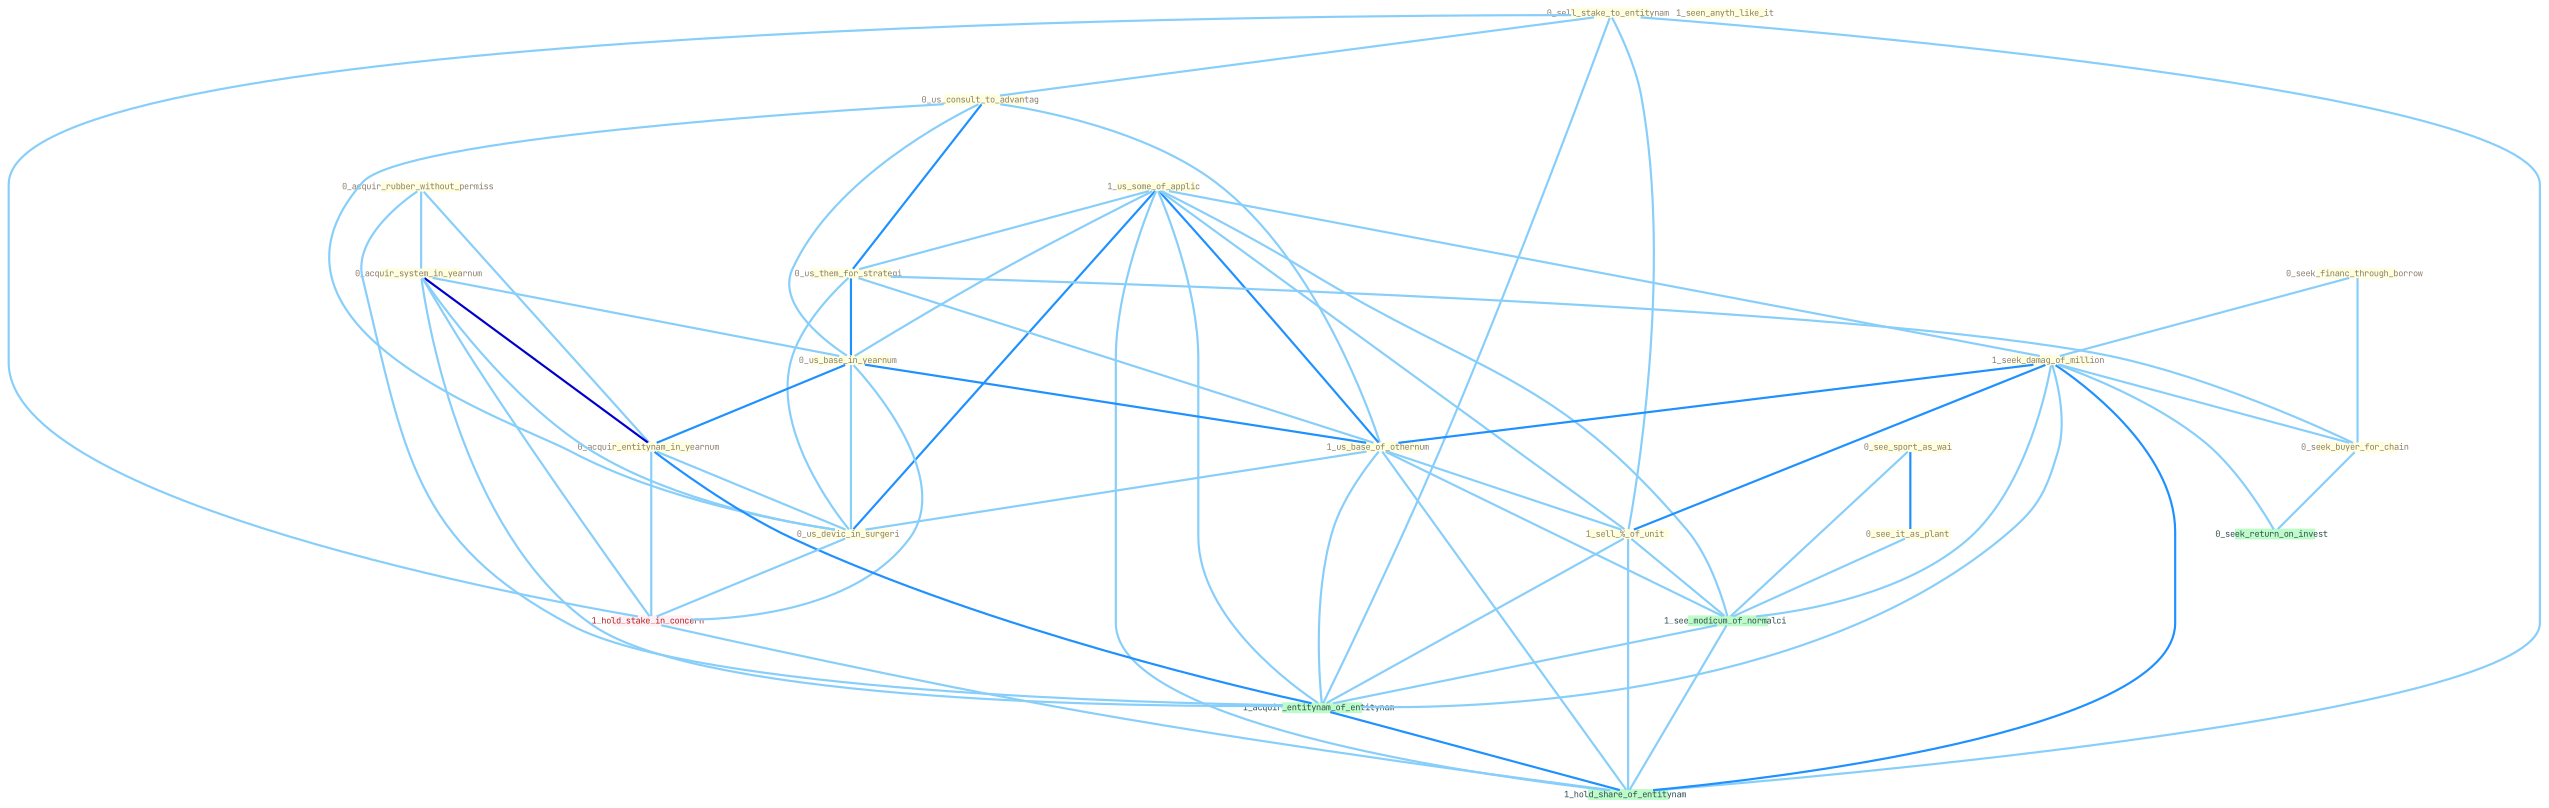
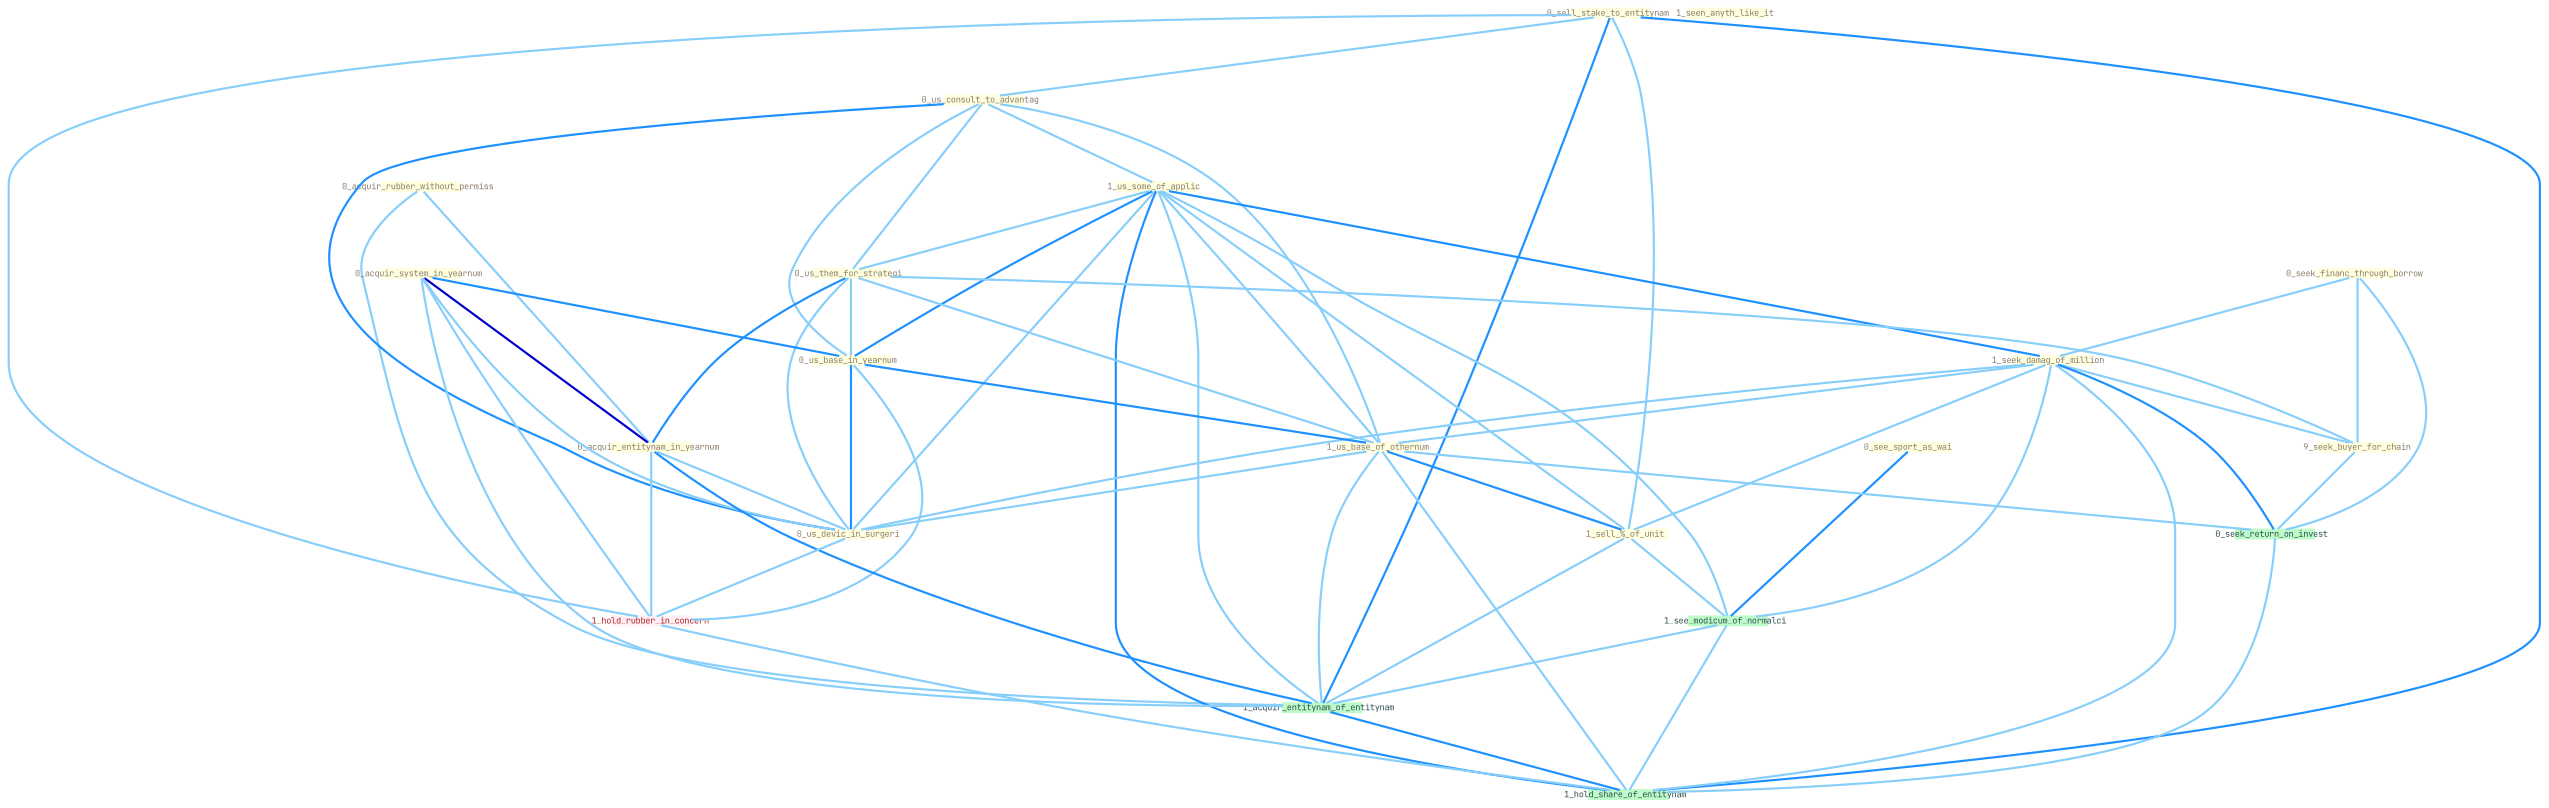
edge "0_us_consult_to_advantag" -- "1_us_some_of_applic": added
edge "0_us_consult_to_advantag" -- "0_us_them_for_strategi": color #1e90ff -> #87cefa
edge "0_us_consult_to_advantag" -- "0_us_devic_in_surgeri": color #87cefa -> #1e90ff
edge "0_acquir_rubber_without_permiss" -- "0_acquir_system_in_yearnum": removed
edge "1_us_some_of_applic" -- "0_us_base_in_yearnum": color #87cefa -> #1e90ff
edge "1_us_some_of_applic" -- "1_seek_damag_of_million": color #87cefa -> #1e90ff
edge "1_us_some_of_applic" -- "1_us_base_of_othernum": color #1e90ff -> #87cefa
edge "0_acquir_system_in_yearnum" -- "0_us_base_in_yearnum": color #87cefa -> #1e90ff
edge "0_us_them_for_strategi" -- "0_us_base_in_yearnum": color #1e90ff -> #87cefa
edge "0_sell_stake_to_entitynam" -- "1_acquir_entitynam_of_entitynam": color #87cefa -> #1e90ff
edge "1_us_some_of_applic" -- "0_us_devic_in_surgeri": color #1e90ff -> #87cefa
edge "0_sell_stake_to_entitynam" -- "1_hold_share_of_entitynam": color #87cefa -> #1e90ff
edge "0_us_base_in_yearnum" -- "0_acquir_entitynam_in_yearnum": now "0_us_them_for_strategi" -- "0_acquir_entitynam_in_yearnum"
edge "1_seek_damag_of_million" -- "1_us_base_of_othernum": color #1e90ff -> #87cefa
edge "1_seek_damag_of_million" -- "0_seek_return_on_invest": color #87cefa -> #1e90ff
edge "0_seek_financ_through_borrow" -- "0_seek_return_on_invest": added
edge "0_us_base_in_yearnum" -- "0_us_devic_in_surgeri": color #87cefa -> #1e90ff
edge "1_seek_damag_of_million" -- "1_sell_%_of_unit": color #1e90ff -> #87cefa
node "0_seek_buyer_for_chain": label "0_seek_buyer_for_chain" -> "9_seek_buyer_for_chain"
edge "1_us_base_of_othernum" -- "1_sell_%_of_unit": color #87cefa -> #1e90ff
edge "1_us_base_of_othernum" -- "1_see_modicum_of_normalci": now "1_us_base_of_othernum" -- "0_seek_return_on_invest"
edge "0_see_sport_as_wai" -- "1_see_modicum_of_normalci": color #87cefa -> #1e90ff
node "0_see_it_as_plant": removed
node "1_hold_stake_in_concern": label "1_hold_stake_in_concern" -> "1_hold_rubber_in_concern"
edge "1_us_some_of_applic" -- "1_hold_share_of_entitynam": color #87cefa -> #1e90ff
edge "1_seek_damag_of_million" -- "1_acquir_entitynam_of_entitynam": now "1_seek_damag_of_million" -- "0_us_devic_in_surgeri"
edge "1_sell_%_of_unit" -- "1_hold_share_of_entitynam": now "0_seek_return_on_invest" -- "1_hold_share_of_entitynam"
edge "1_seek_damag_of_million" -- "1_hold_share_of_entitynam": color #1e90ff -> #87cefa
